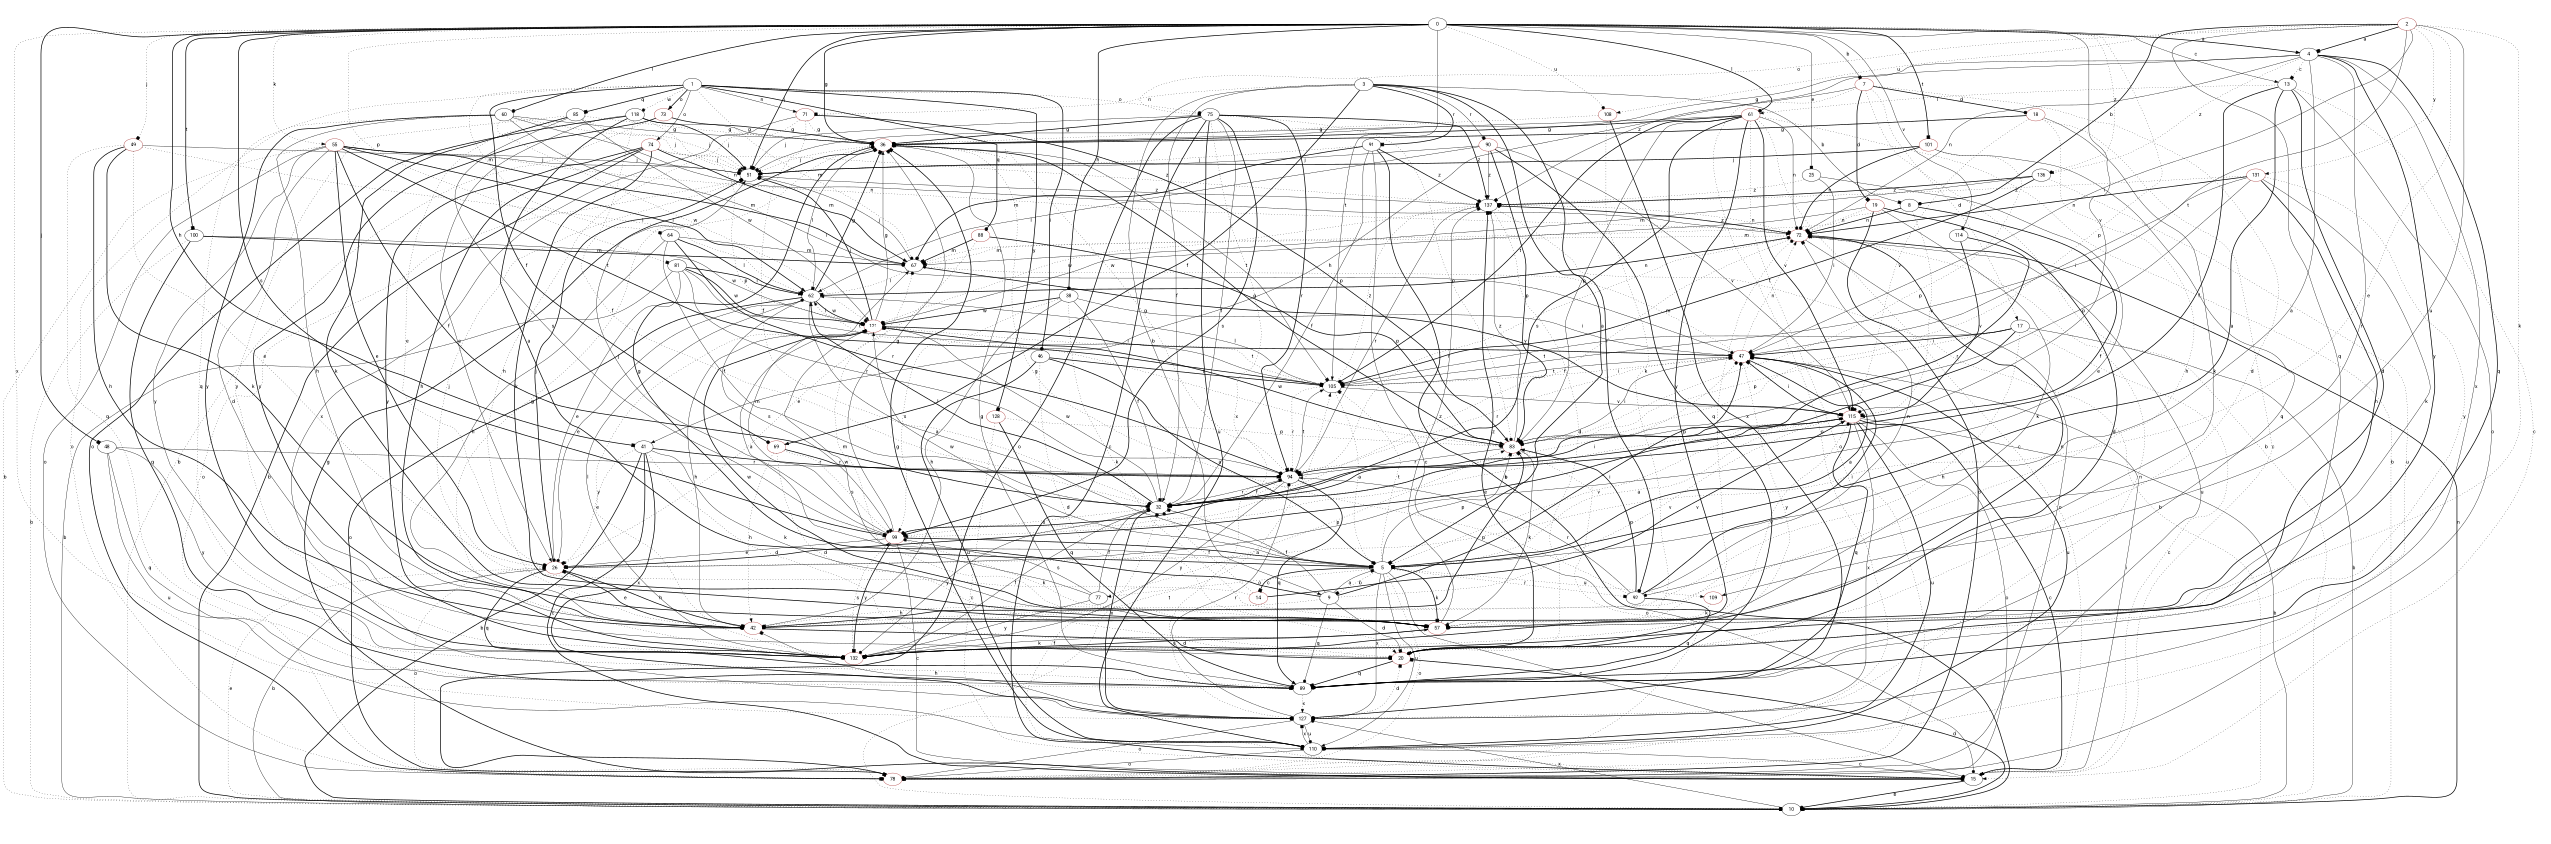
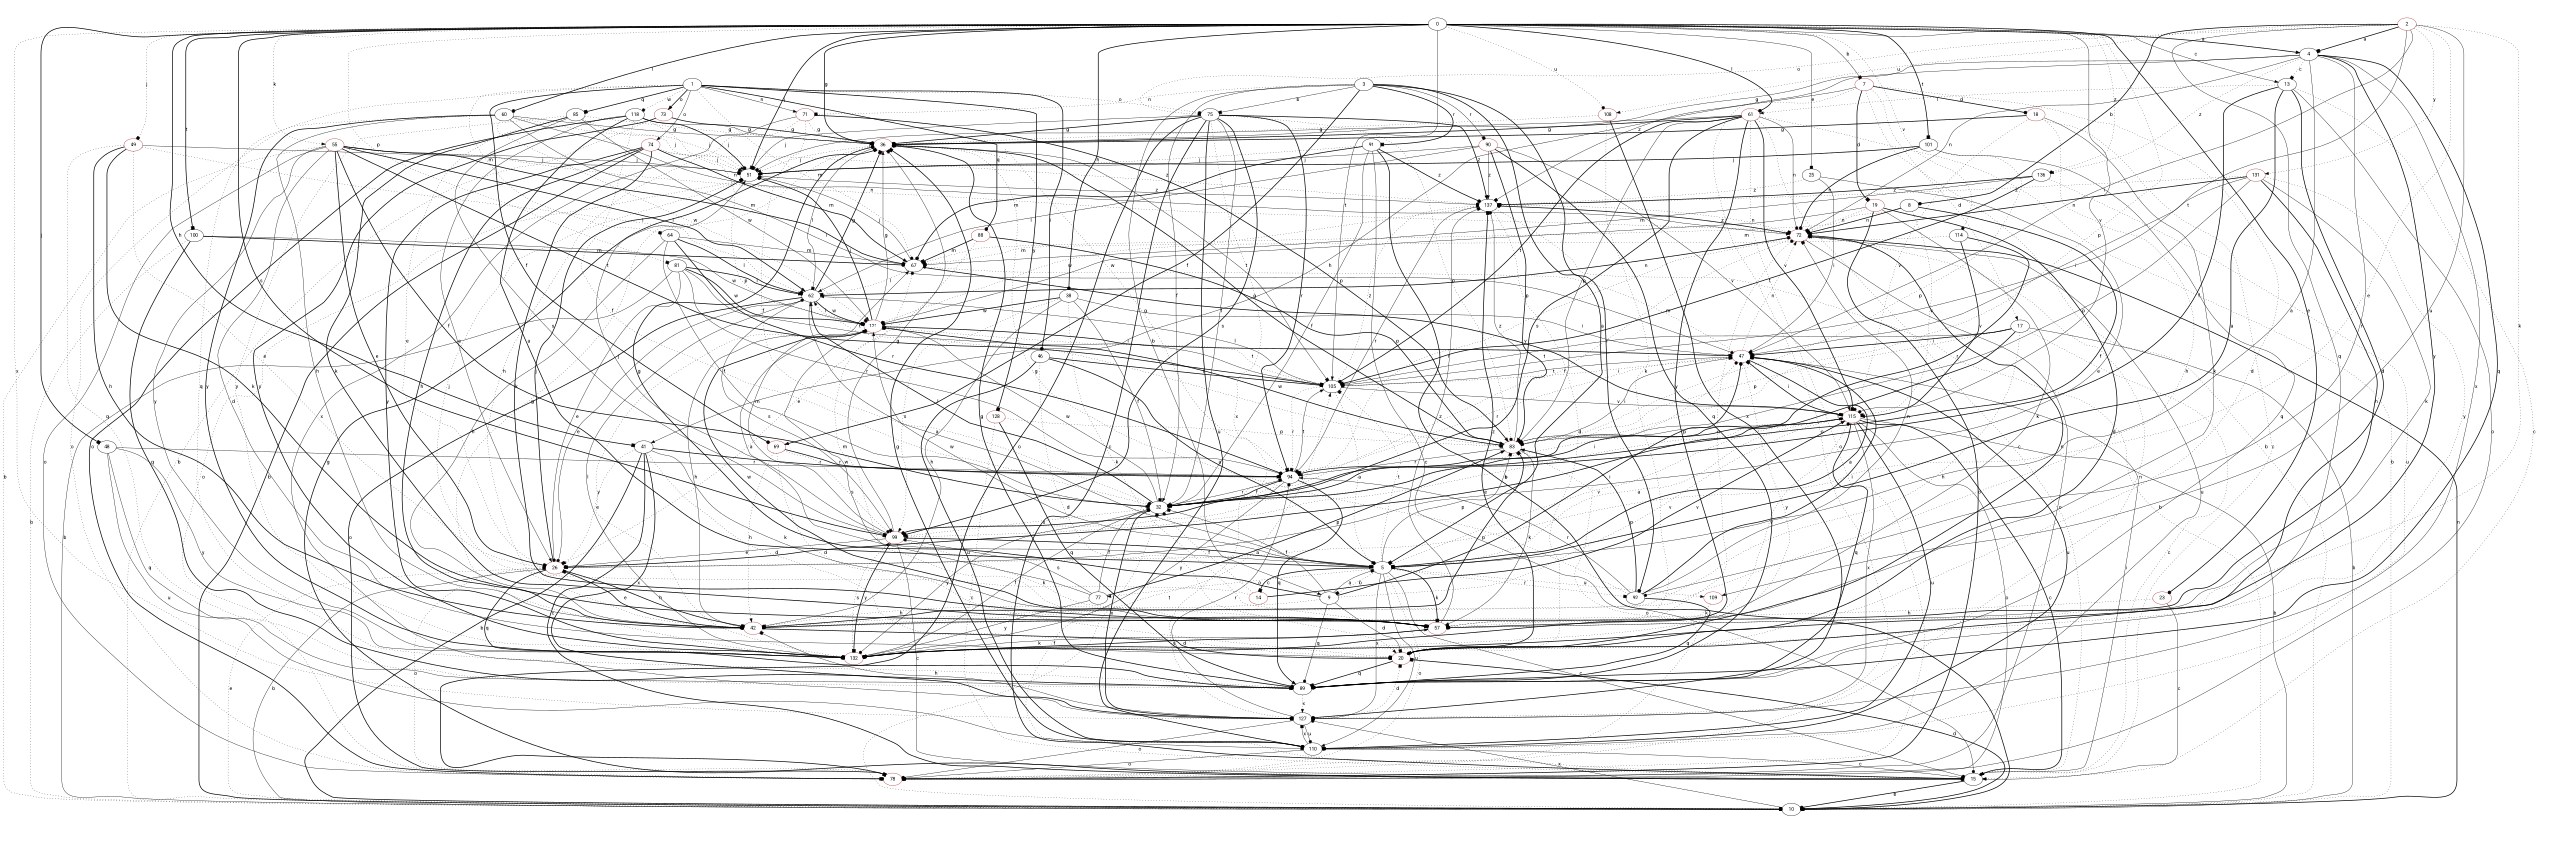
edge "0" -> "114": style solid -> dotted
edge "3" -> "8": now "3" -> "75"
node "101": color brown -> black
edge "72" -> "67": now "114" -> "67"
edge "89" -> "36": style solid -> bold
edge "77" -> "83": style dotted -> bold
node "23": added
